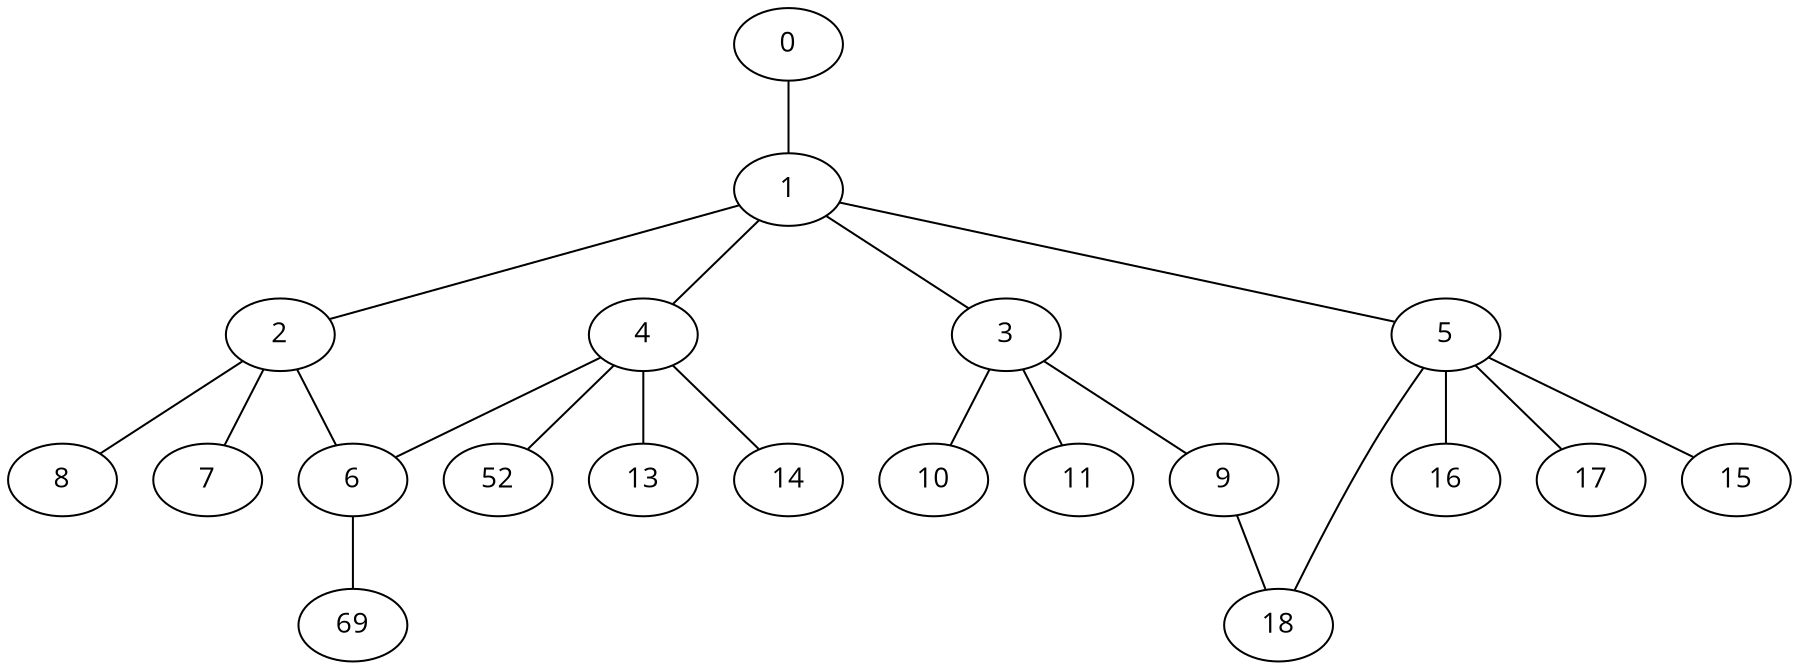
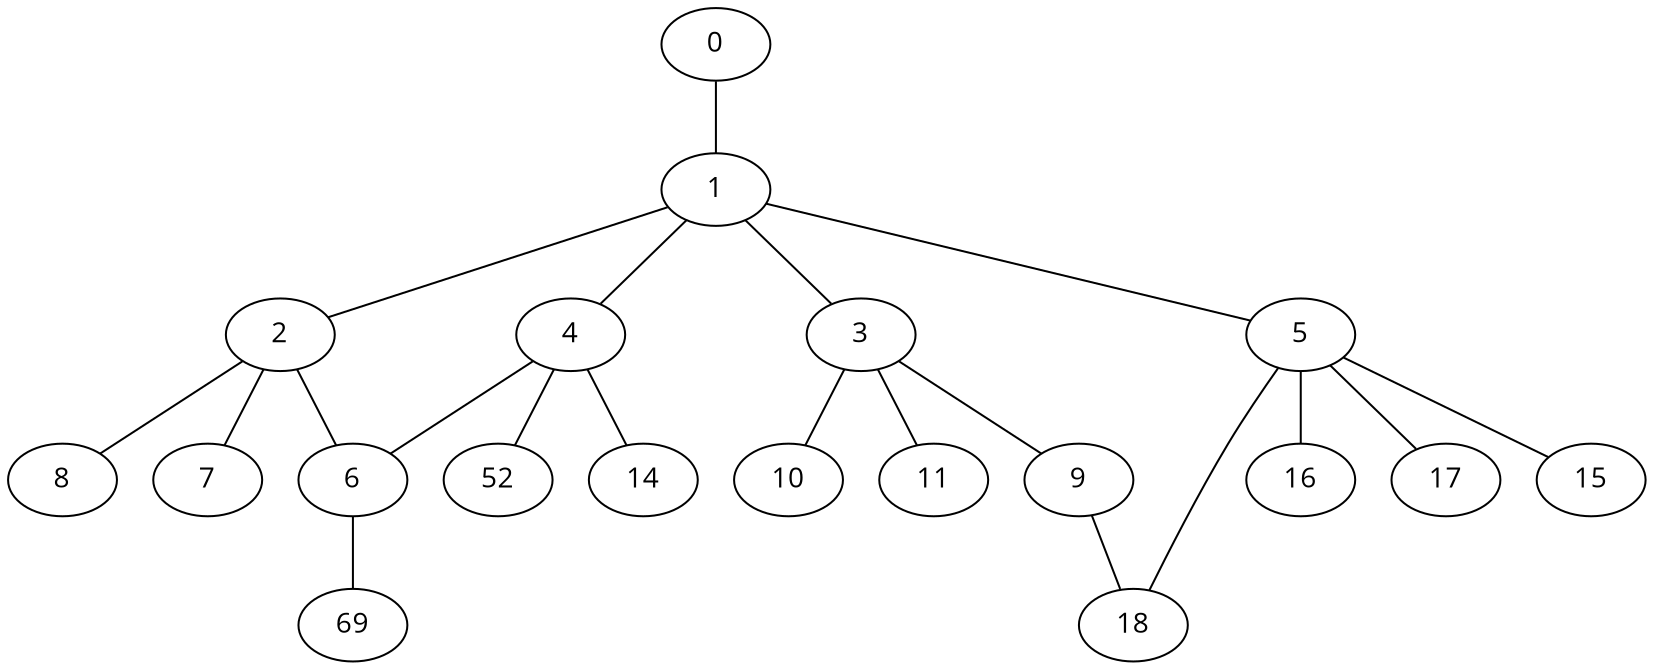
node "13": removed
